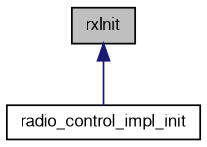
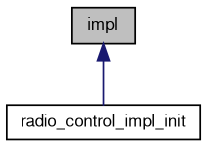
node "rxInit": label "rxInit" -> "impl"
